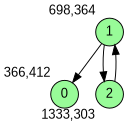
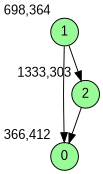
edge "2 1333,303" -> "1 698,364": now "2 1333,303" -> "0 366,412"
